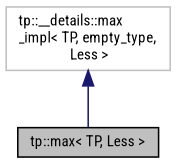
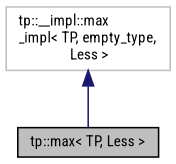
node "tp::__details::max _impl< TP, empty_type, Less >": label "tp::__details::max _impl< TP, empty_type, Less >" -> "tp::__impl::max _impl< TP, empty_type, Less >"
